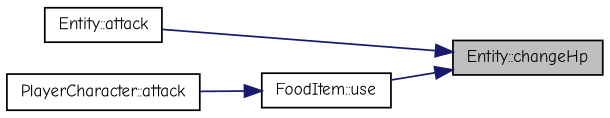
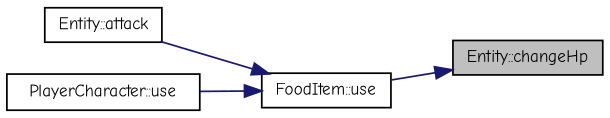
edge "Entity::attack" -> "Entity::changeHp": now "Entity::attack" -> "FoodItem::use"
node "PlayerCharacter::attack": label "PlayerCharacter::attack" -> "PlayerCharacter::use"
